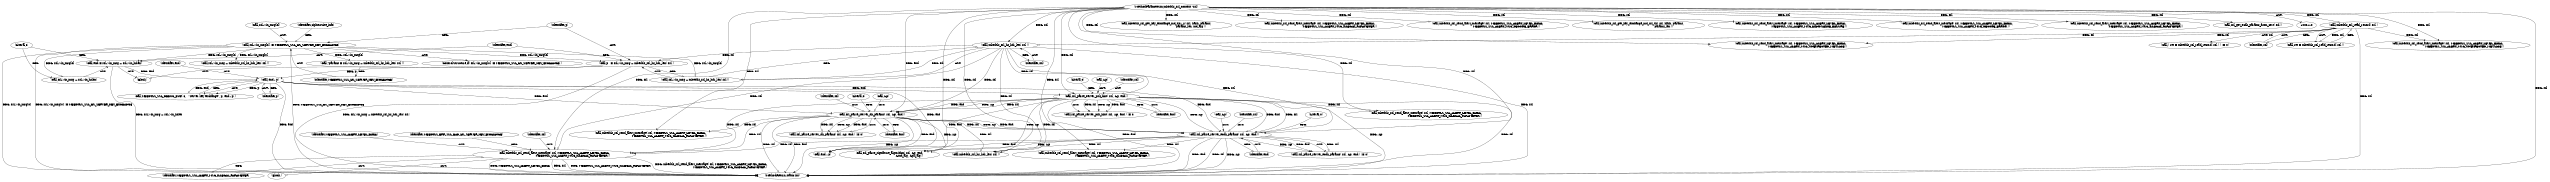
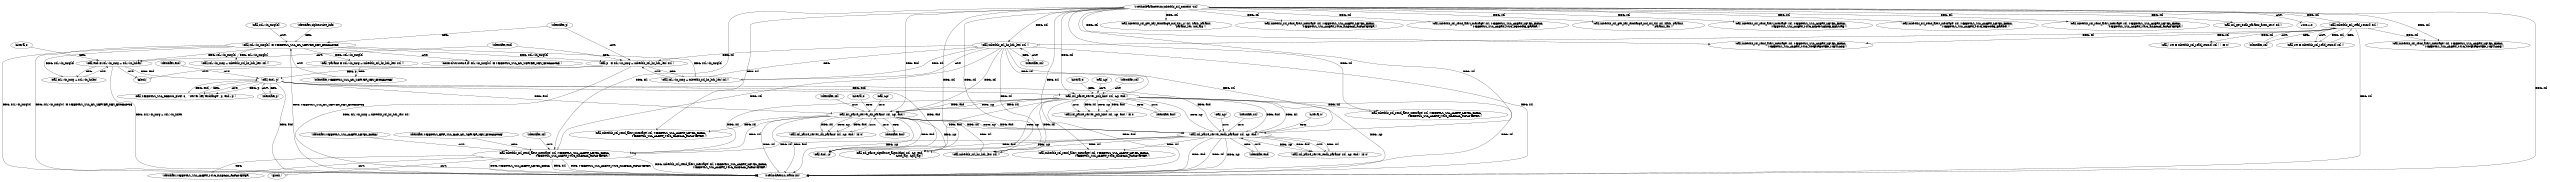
edge "(Call,mbedtls_ssl_read_record( ssl ))" -> "(Call,( ret = mbedtls_ssl_read_record( ssl ) ) != 0)": label "AST: ssl" -> "DDG: ssl"
edge "(Literal,8)" -> "(Call,ssl->in_msg + ssl->in_hslen)": now "(Call,end = ssl->in_msg + ssl->in_hslen)" -> "(Call,ssl->in_msg + ssl->in_hslen)"
